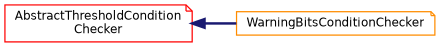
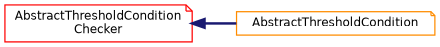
node "WarningBitsConditionChecker": label "WarningBitsConditionChecker" -> "AbstractThresholdCondition"
